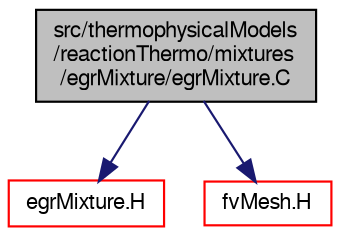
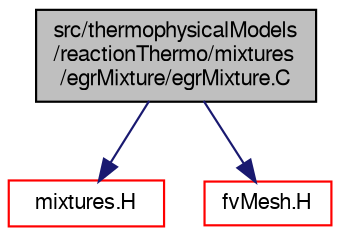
node "egrMixture.H": label "egrMixture.H" -> "mixtures.H"
